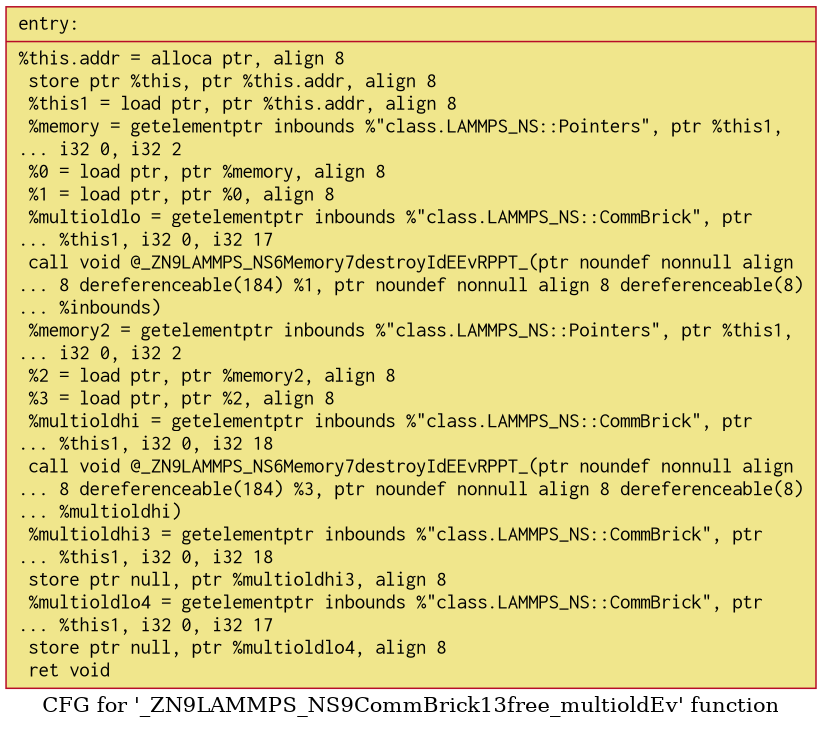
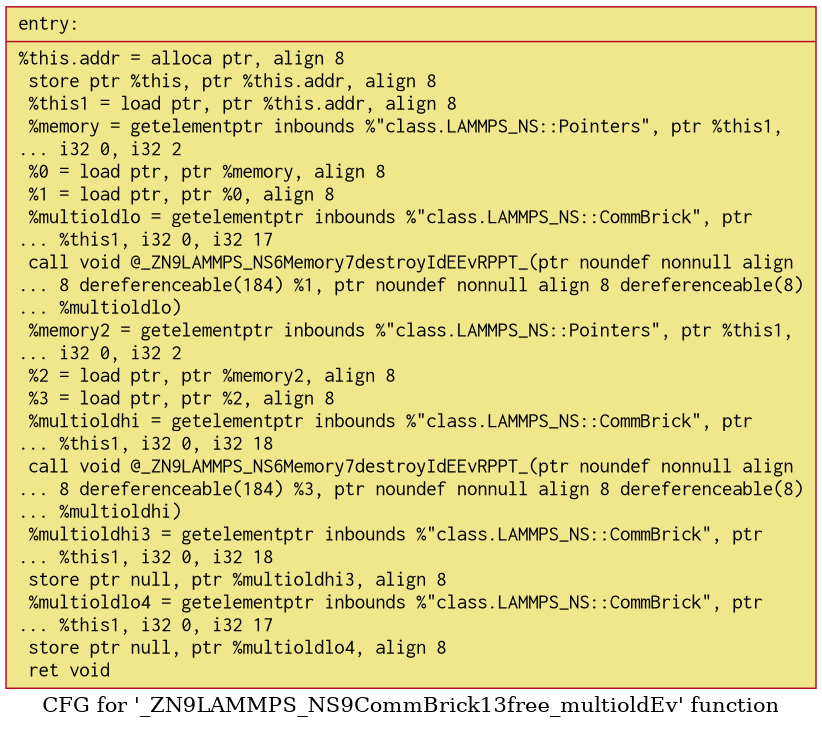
node "entry:": text "... %inbounds)" -> "... %multioldlo)"
